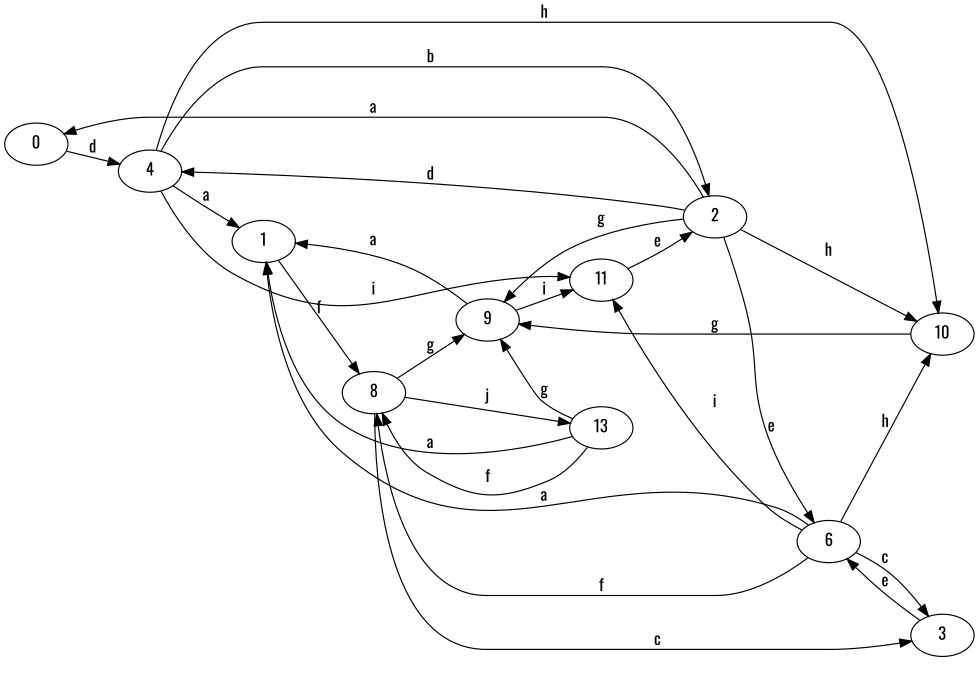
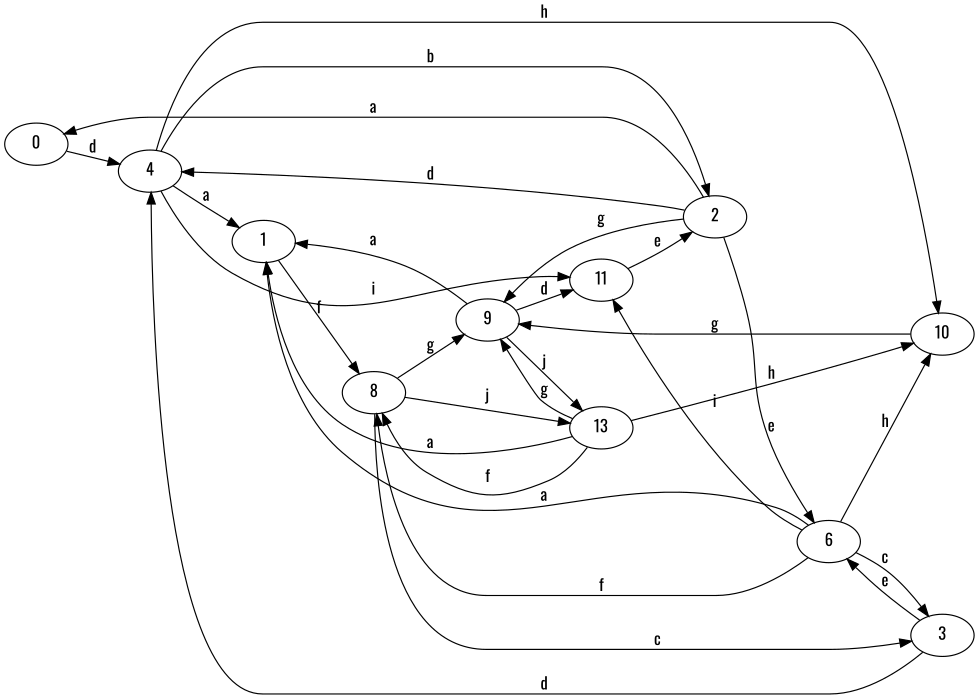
edge "2" -> "10": now "13" -> "10"
edge "9" -> "11": label "i" -> "d"
edge "9" -> "13": added, label "j"
edge "3" -> "4": added, label "d"
